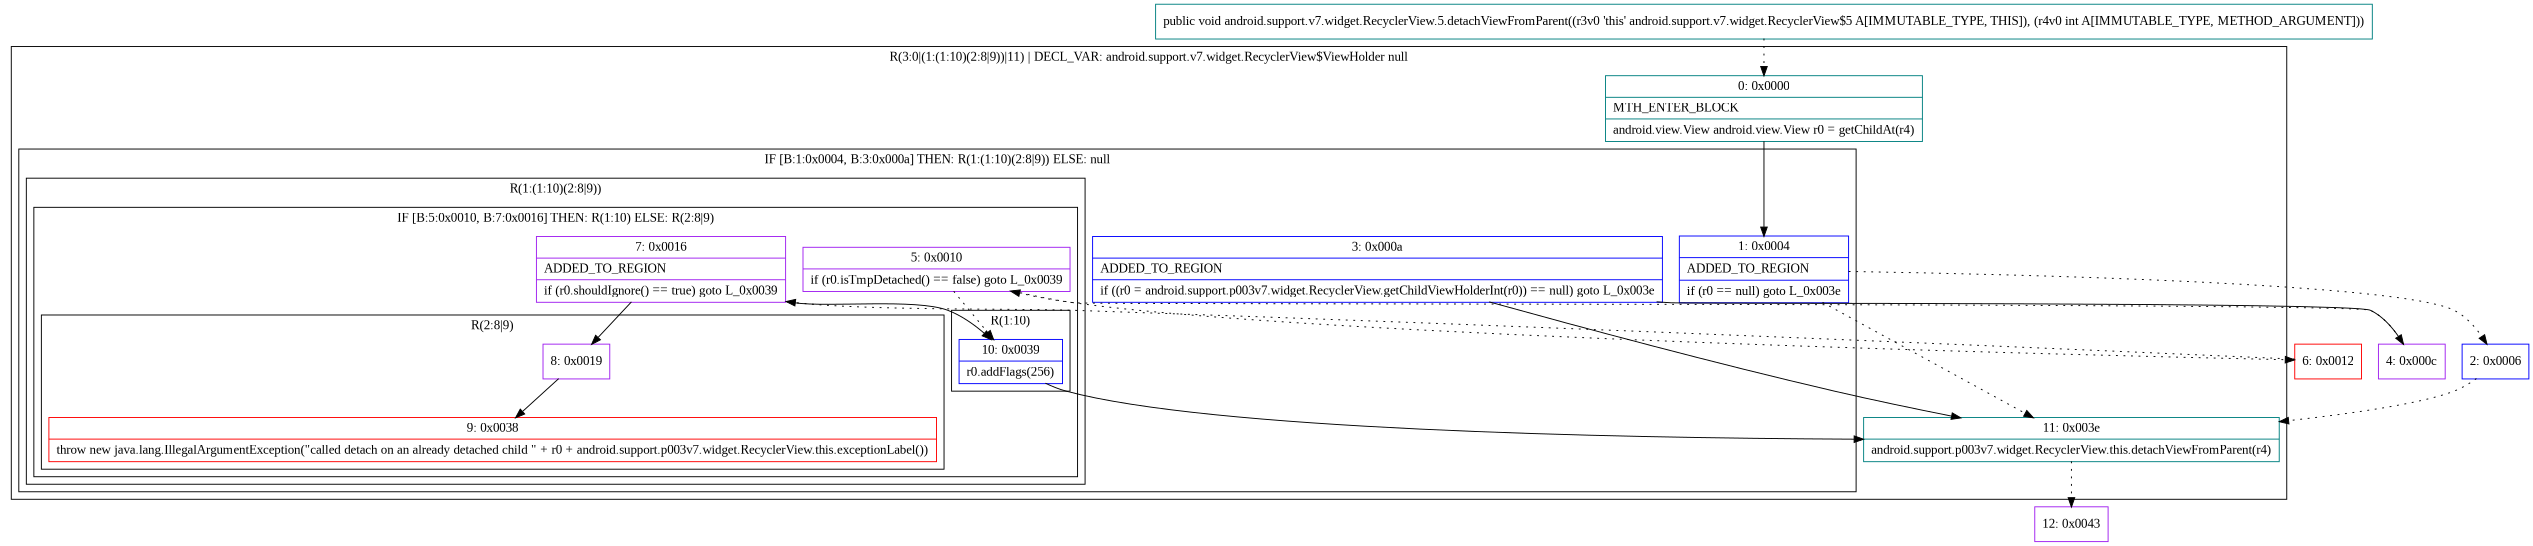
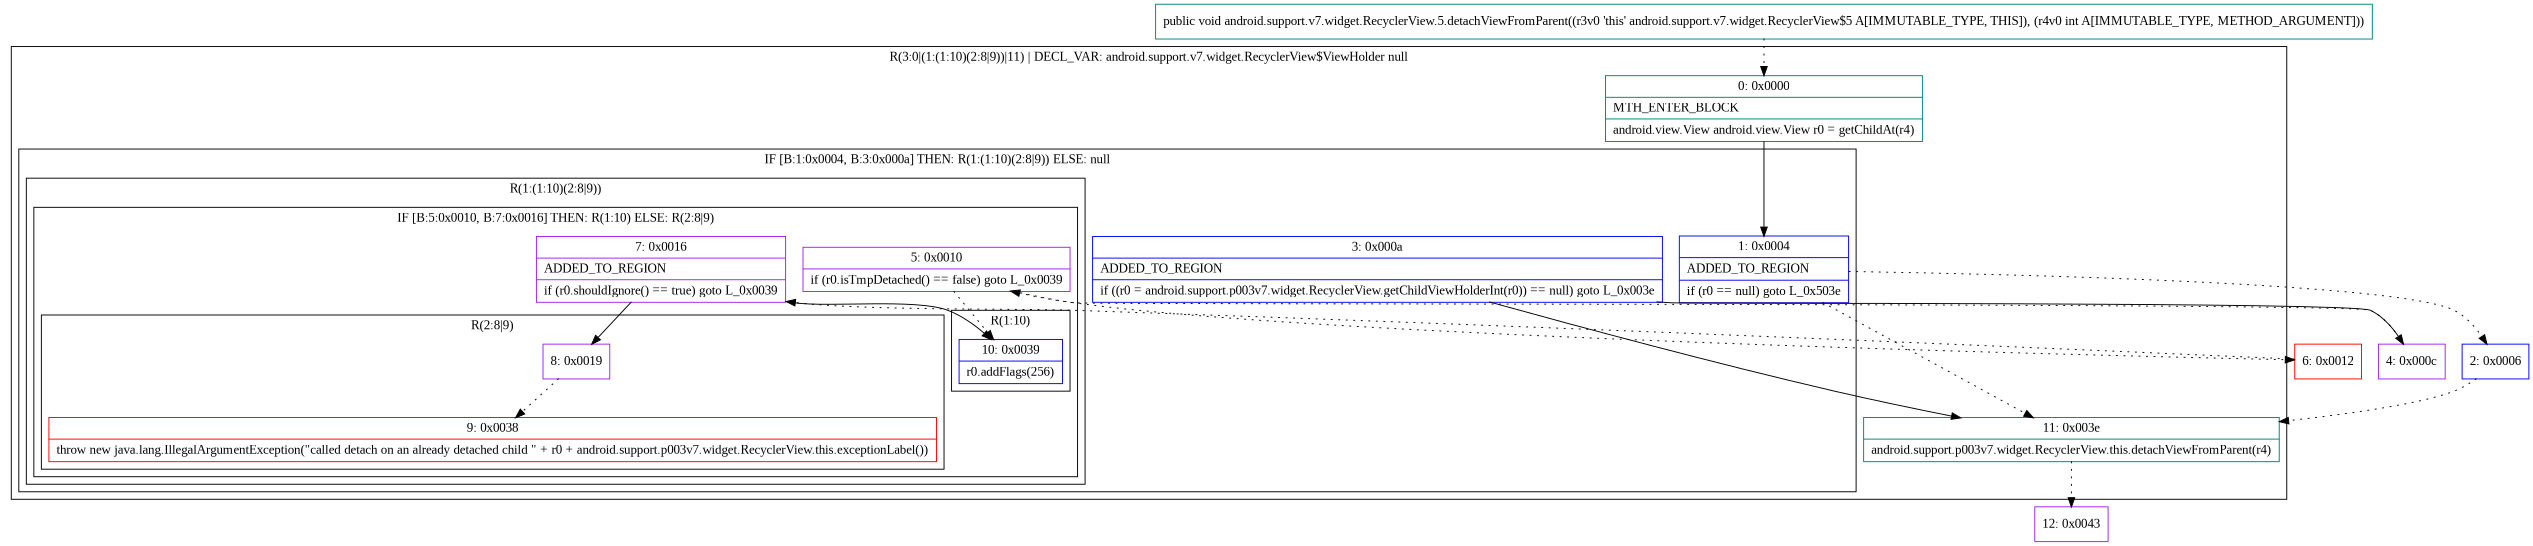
node "1: 0x0004": text "if (r0 == null) goto L_0x003e" -> "if (r0 == null) goto L_0x503e"
edge "8: 0x0019" -> "9: 0x0038": style solid -> dotted
edge "10: 0x0039" -> "11: 0x003e": removed
